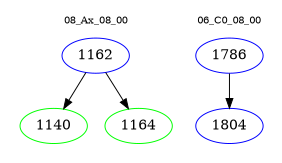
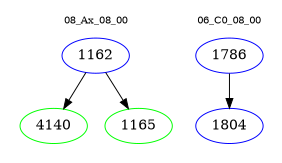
node "1140": label "1140" -> "4140"
node "1164": label "1164" -> "1165"
